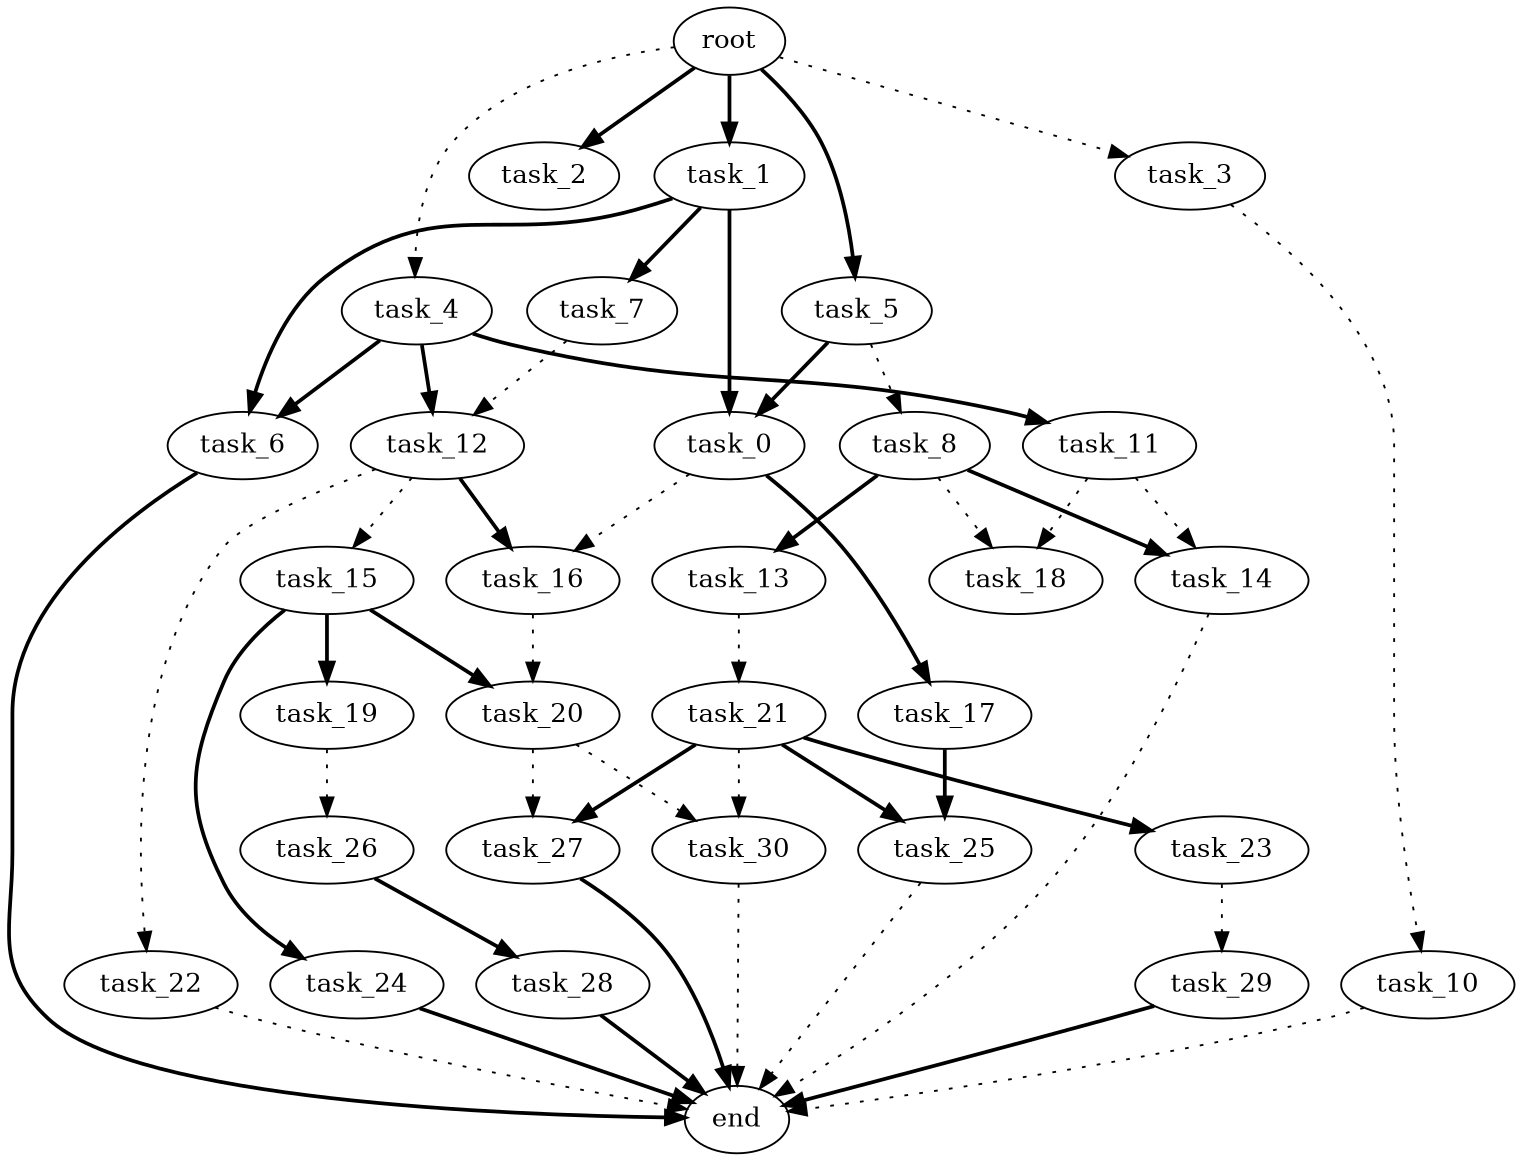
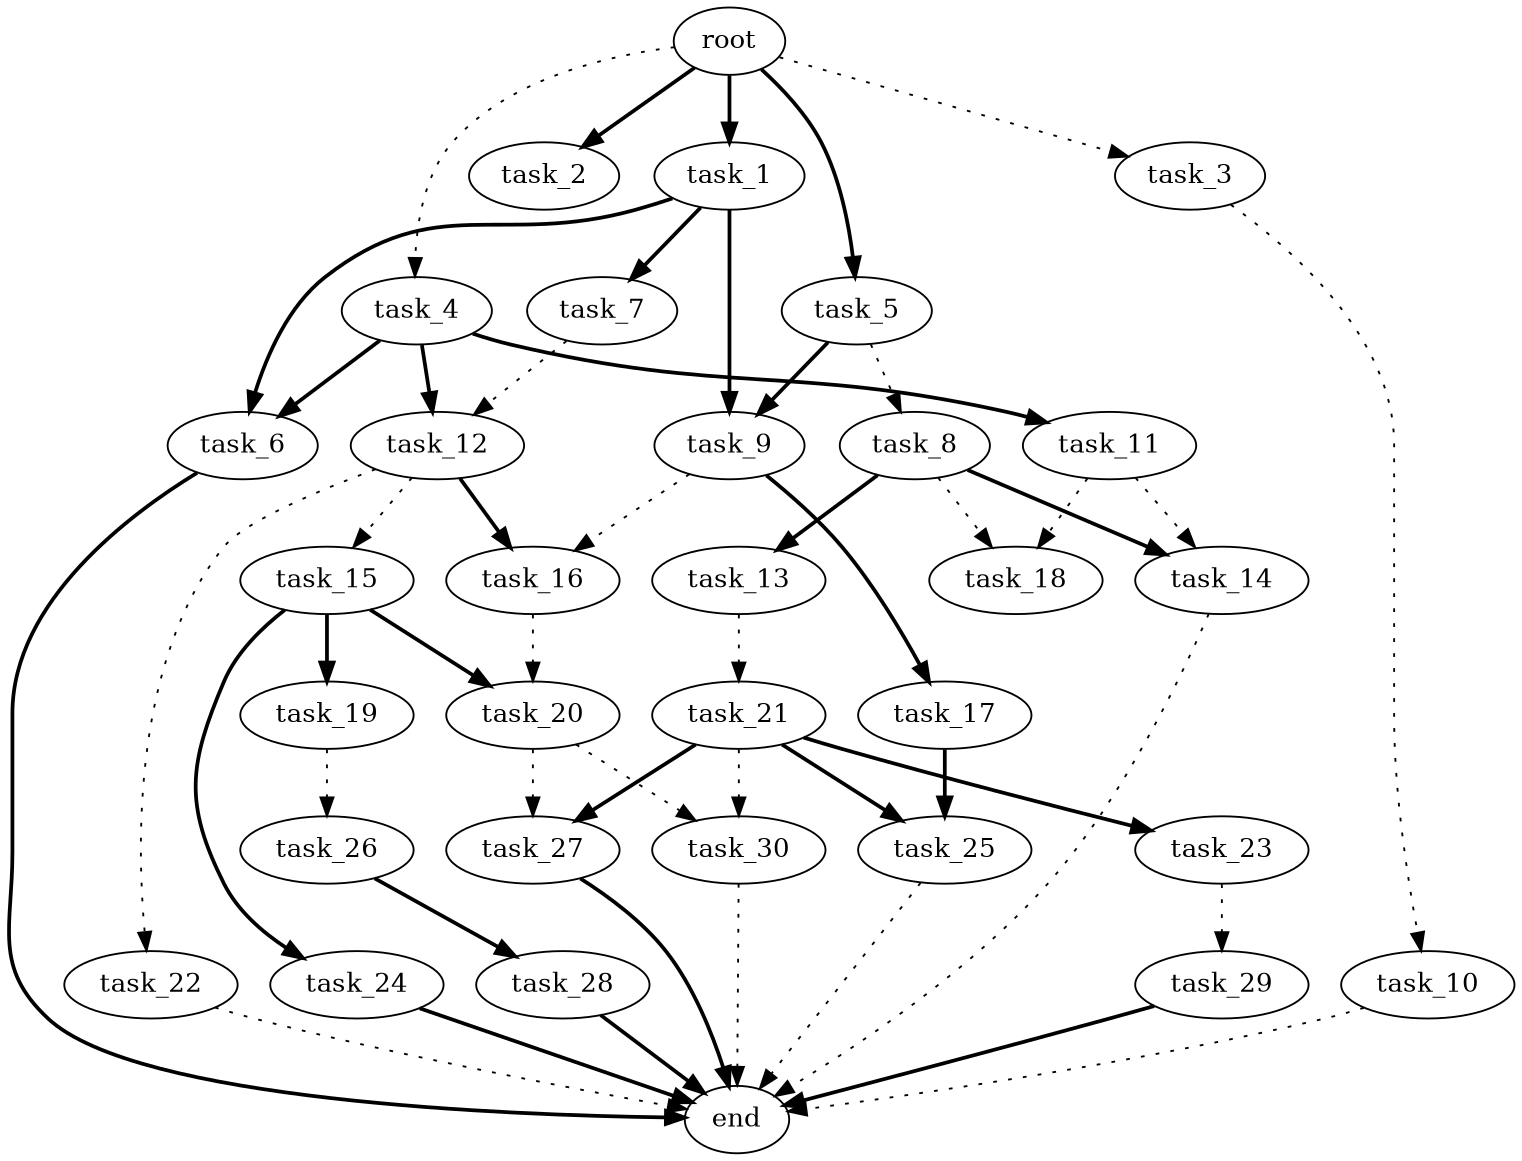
node "task_0": label "task_0" -> "task_9"
